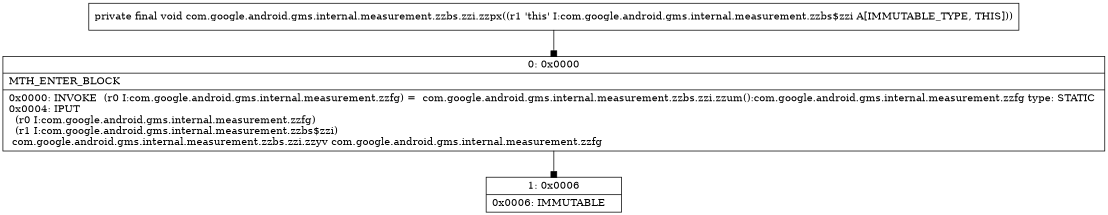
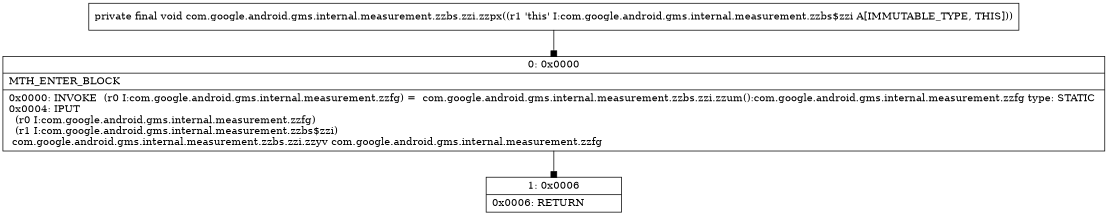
node "1: 0x0006": text "0x0006: IMMUTABLE" -> "0x0006: RETURN"
